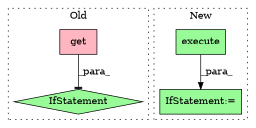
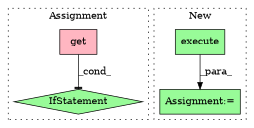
cluster "Old": label "Old" -> "Assignment"
edge "get" -> "IfStatement": label "_para_" -> "_cond_"
node "IfStatement:=": label "IfStatement:=" -> "Assignment:="
